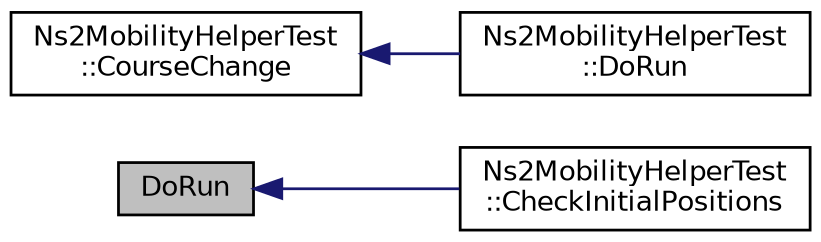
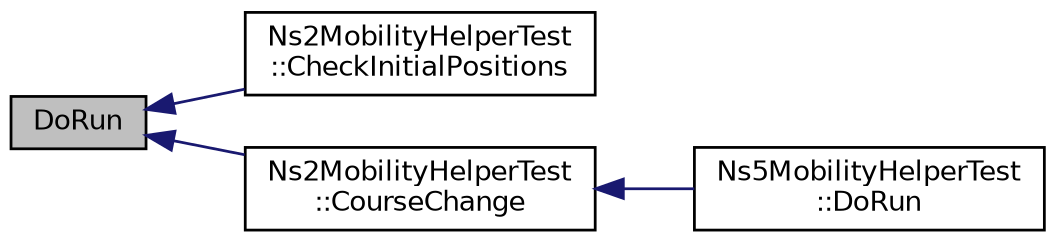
node "Ns2MobilityHelperTest ::DoRun": label "Ns2MobilityHelperTest ::DoRun" -> "Ns5MobilityHelperTest ::DoRun"
edge "Ns2MobilityHelperTest ::CourseChange" -> "DoRun": added
